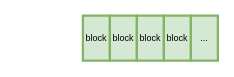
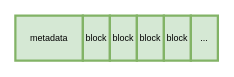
node "metadata": added
